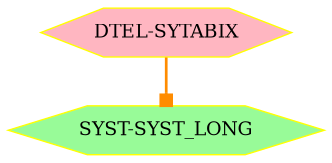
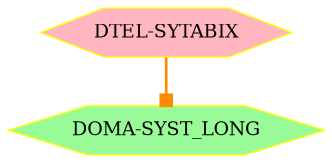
node "SYST-SYST_LONG": label "SYST-SYST_LONG" -> "DOMA-SYST_LONG"
